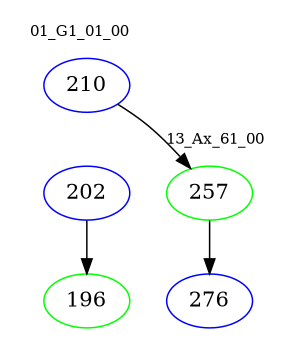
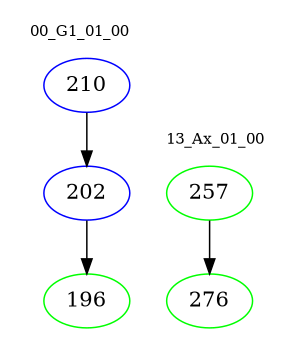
cluster "01_G1_01_00": label "01_G1_01_00" -> "00_G1_01_00"
edge "210" -> "257": now "210" -> "202"
cluster "13_Ax_61_00": label "13_Ax_61_00" -> "13_Ax_01_00"
node "276": color blue -> green
